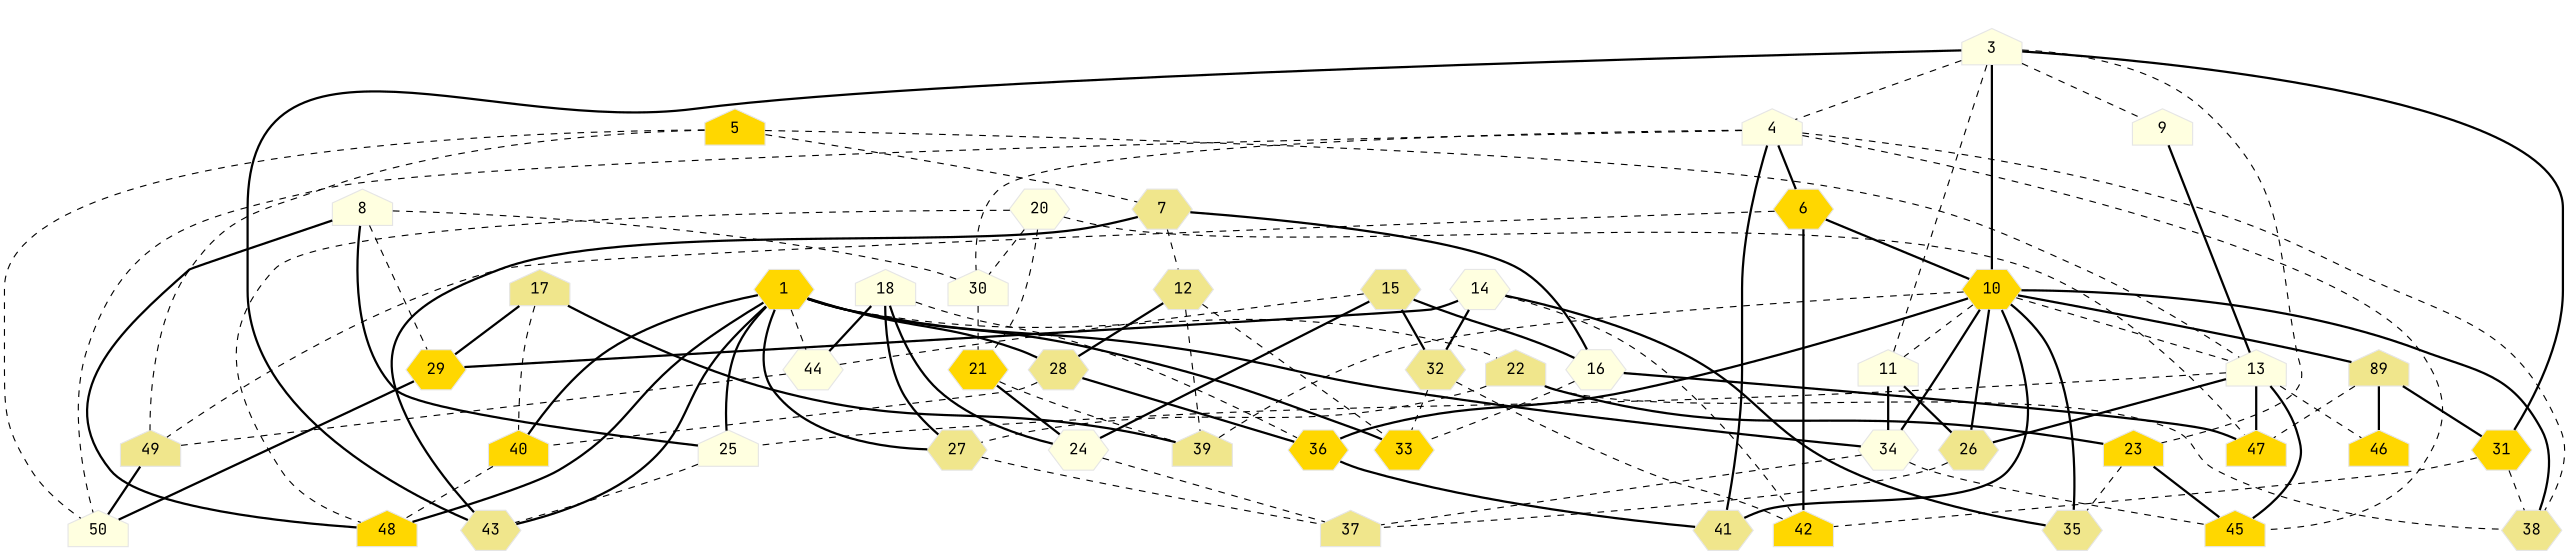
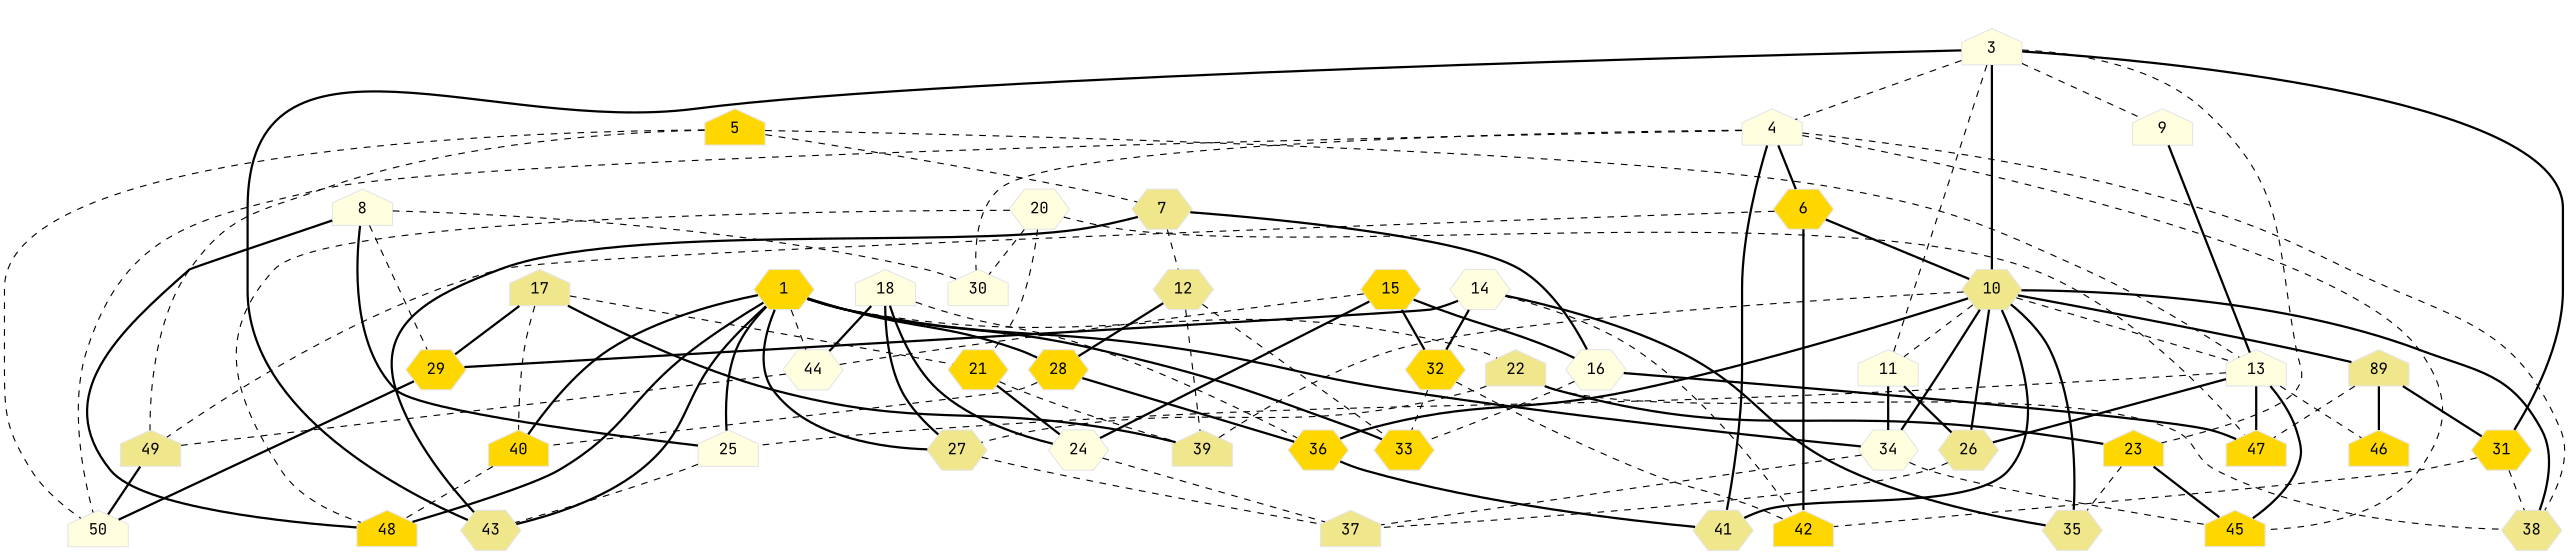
node "15": fillcolor khaki -> gold
node "10": fillcolor gold -> khaki
edge "30" -- "21": now "17" -- "21"
node "28": fillcolor khaki -> gold
node "32": fillcolor khaki -> gold
